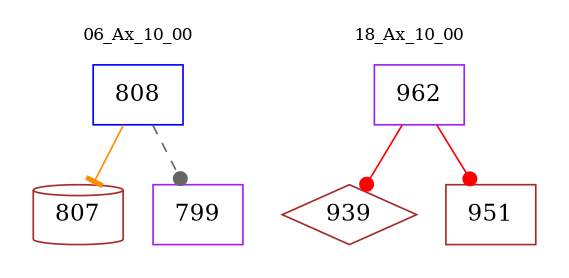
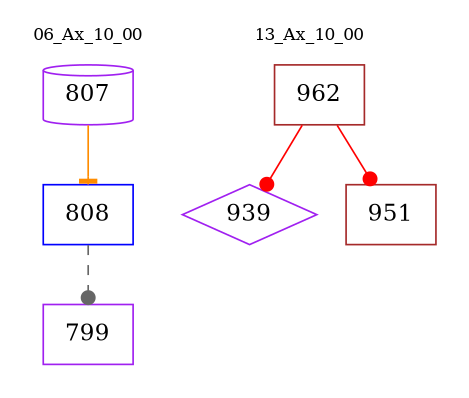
cluster "18_Ax_10_00": label "18_Ax_10_00" -> "13_Ax_10_00"
node "962": color purple -> brown
edge "808" -> "807": reversed
node "807": color brown -> purple
node "939": color brown -> purple
